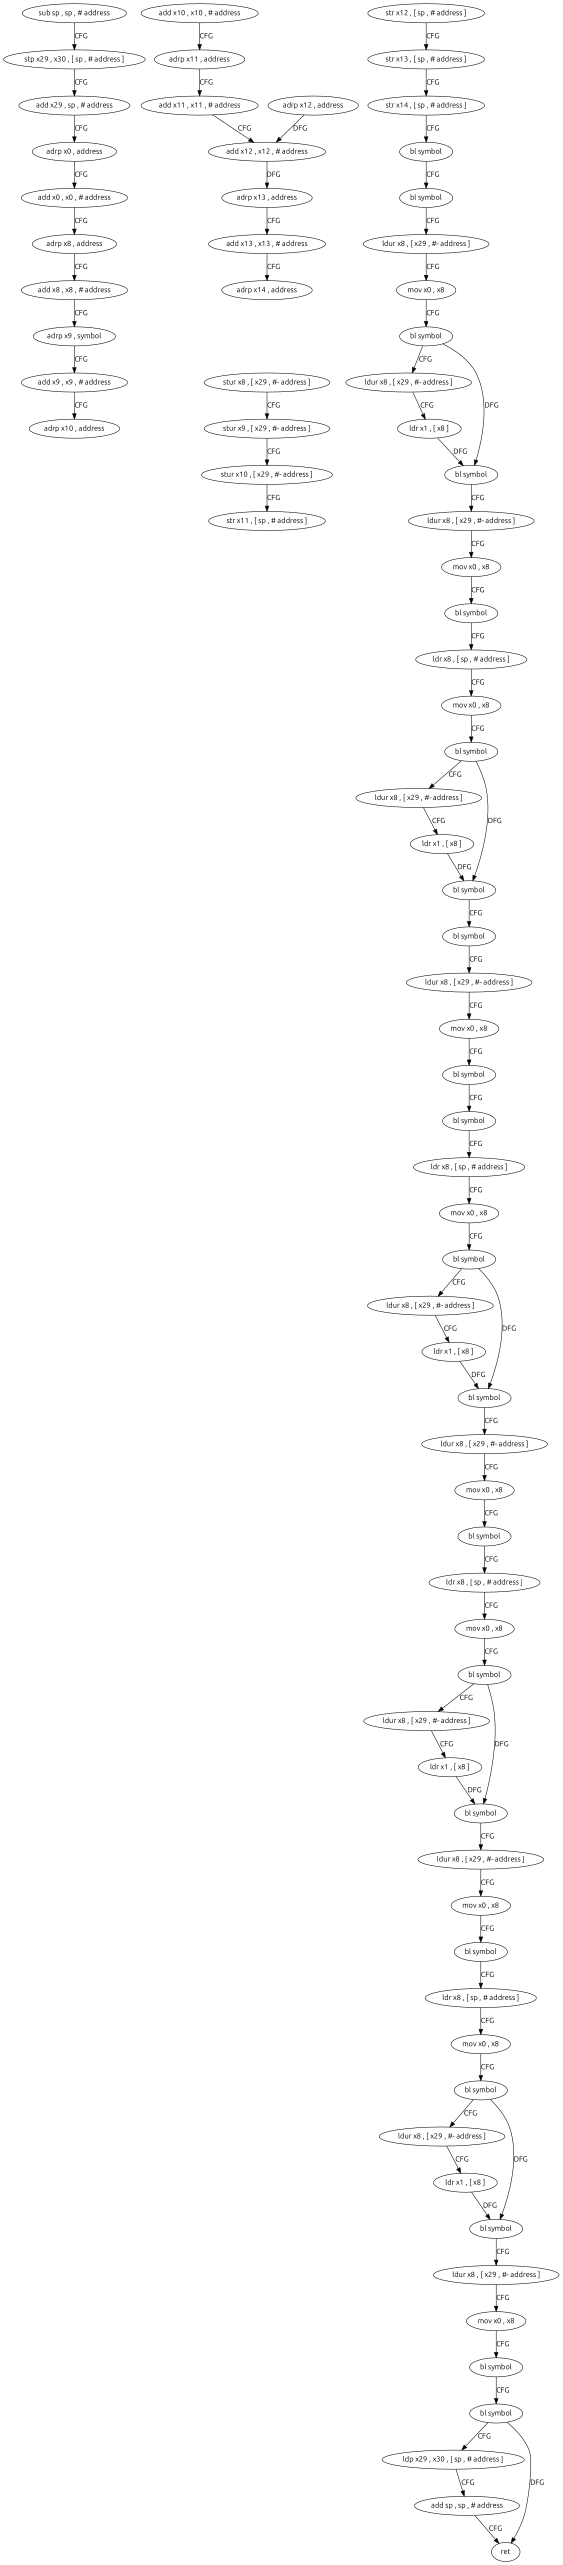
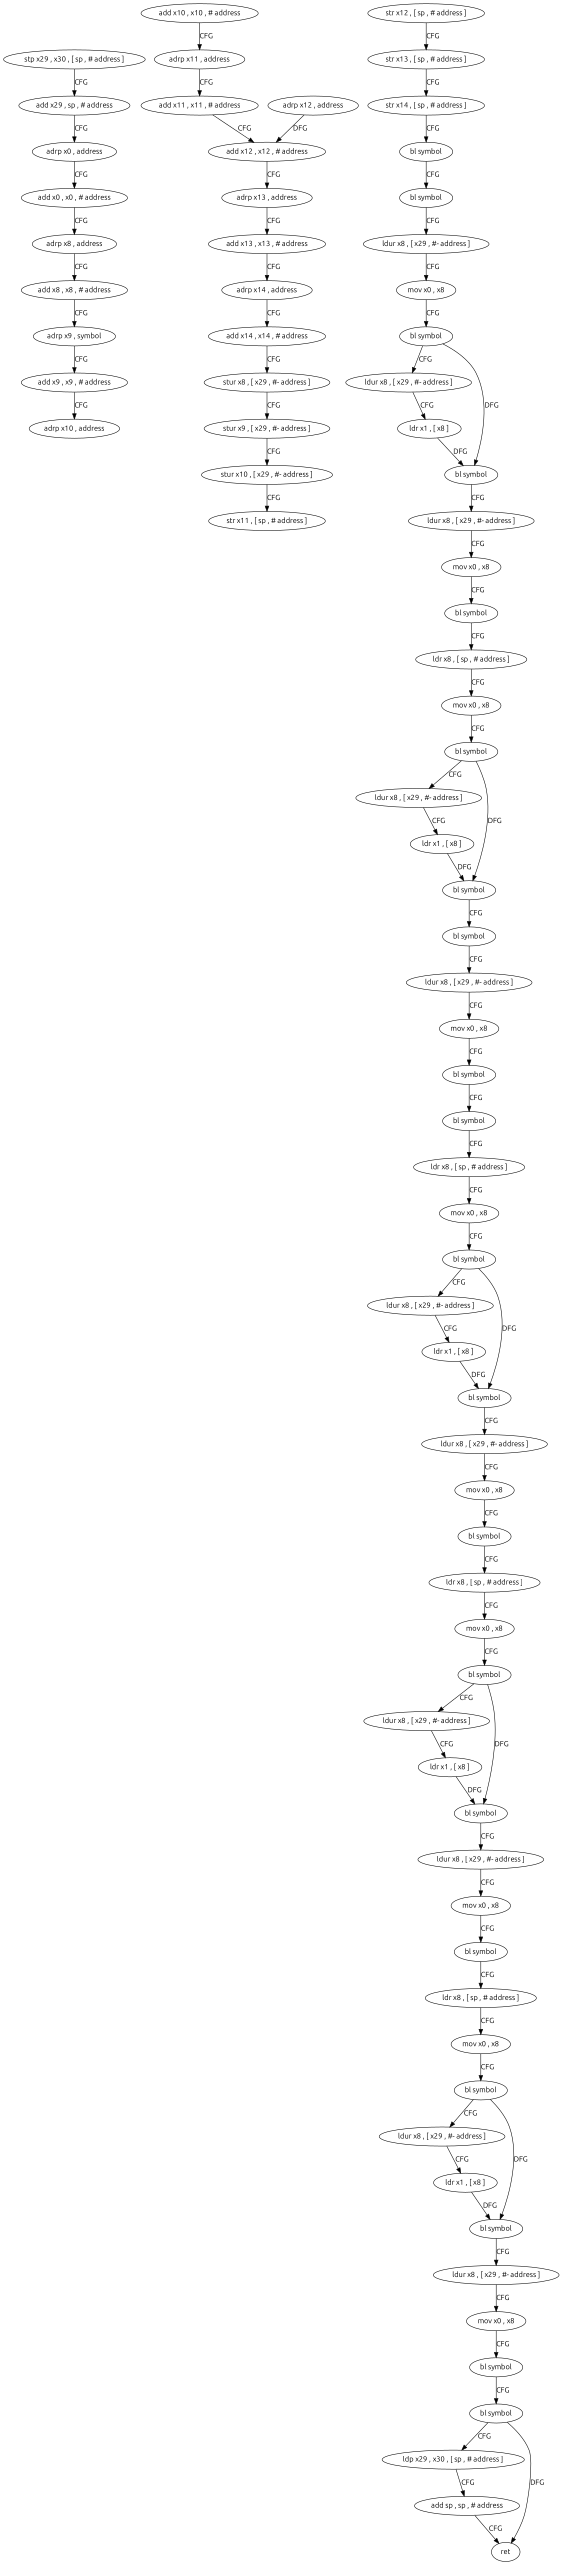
node "sub sp , sp , # address": removed
edge "add x12 , x12 , # address" -> "adrp x13 , address": label "DFG" -> "CFG"
node "add x14 , x14 , # address": added
